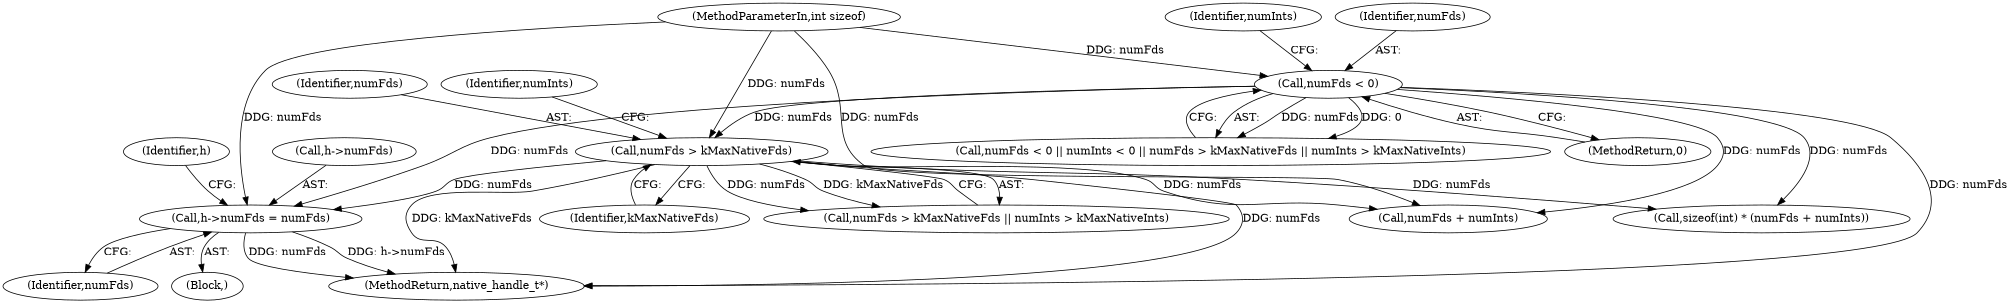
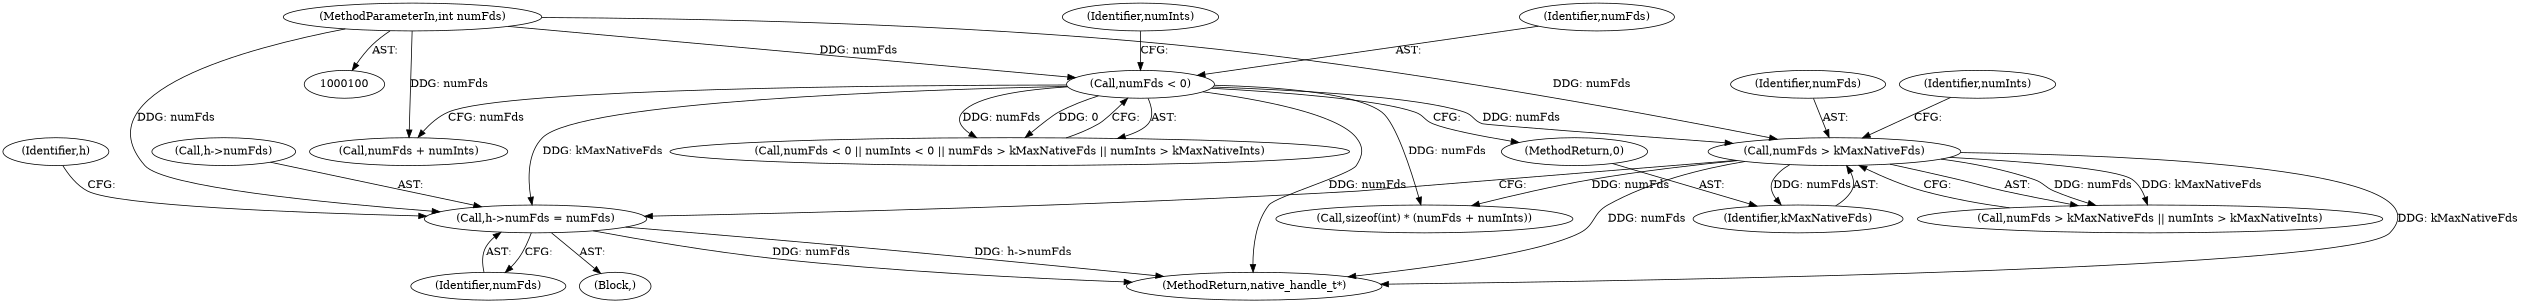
node "(MethodParameterIn,int sizeof)": label "(MethodParameterIn,int sizeof)" -> "(MethodParameterIn,int numFds)"
node "1000100": added
edge "(MethodReturn,0)" -> "(Call,numFds < 0)": now "(MethodReturn,0)" -> "(Identifier,kMaxNativeFds)"
edge "(Call,numFds < 0)" -> "(Call,h->numFds = numFds)": label "DDG: numFds" -> "DDG: kMaxNativeFds"
edge "(Call,numFds < 0)" -> "(Call,numFds + numInts)": label "DDG: numFds" -> "CFG: numFds"
edge "(Call,numFds > kMaxNativeFds)" -> "(Call,numFds + numInts)": removed, label "DDG: numFds"
edge "(Call,numFds > kMaxNativeFds)" -> "(Call,h->numFds = numFds)": label "DDG: numFds" -> "CFG: "
edge "(Identifier,kMaxNativeFds)" -> "(Call,numFds > kMaxNativeFds)": label "CFG: " -> "AST: "
edge "(Call,numFds > kMaxNativeFds)" -> "(Identifier,kMaxNativeFds)": label "CFG: " -> "DDG: numFds"
